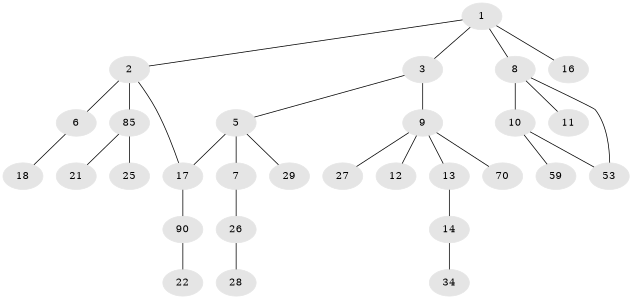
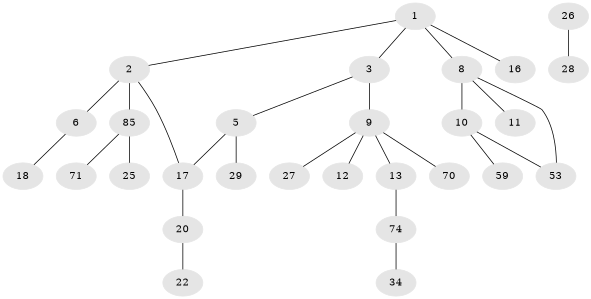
node "21": label "21" -> "71"
node "7": removed
node "90": label "90" -> "20"
node "14": label "14" -> "74"
